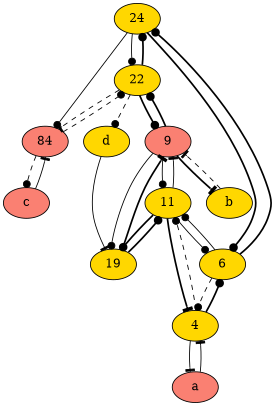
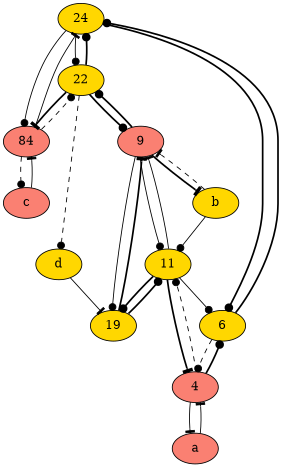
edge "84" -> "24": added
edge "22" -> "84": style dashed -> bold
edge "6" -> "11": now "b" -> "11"
node "4": fillcolor gold -> salmon
